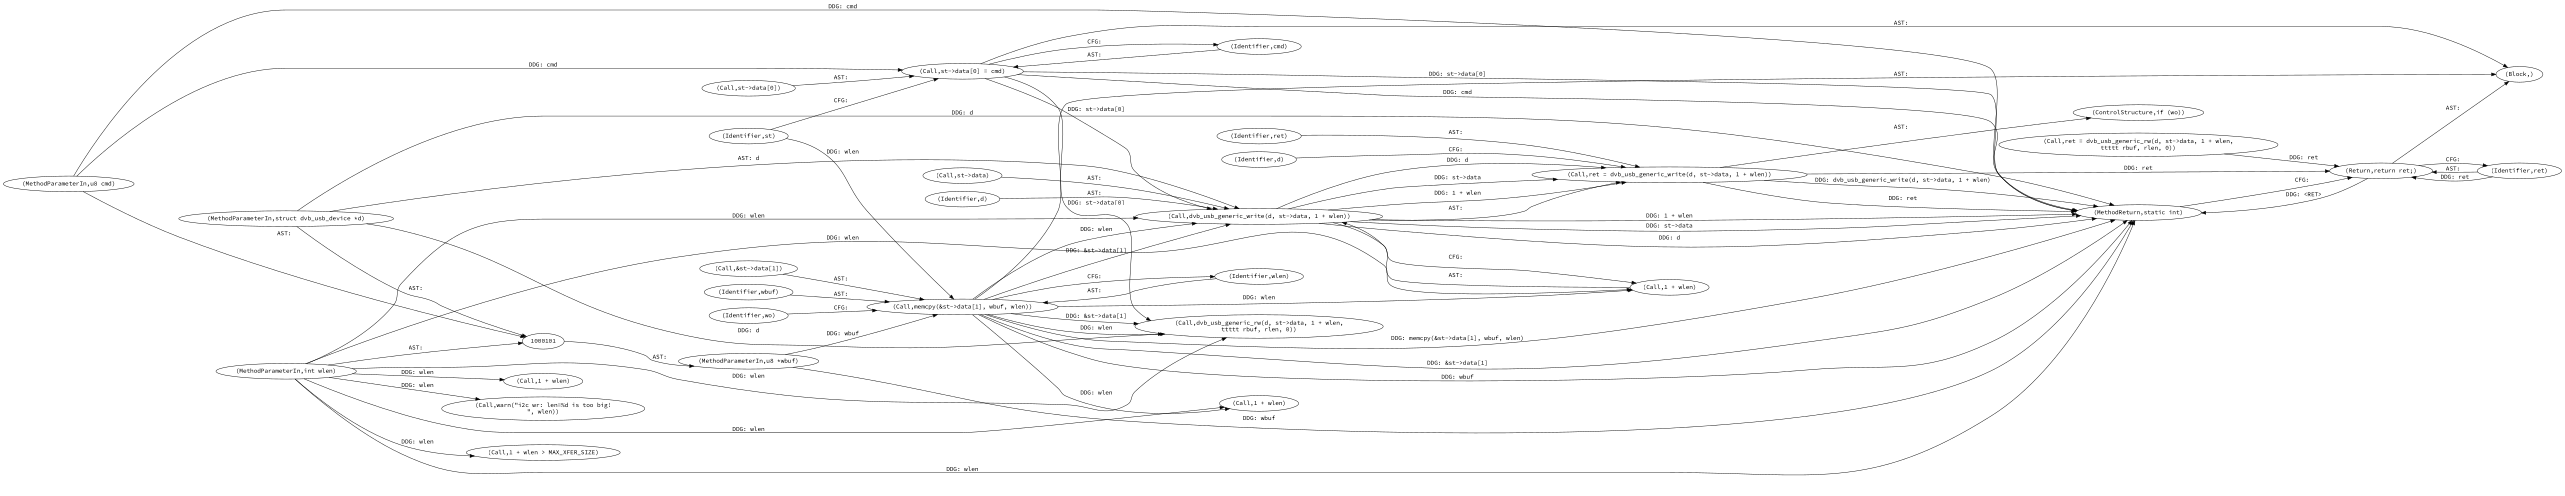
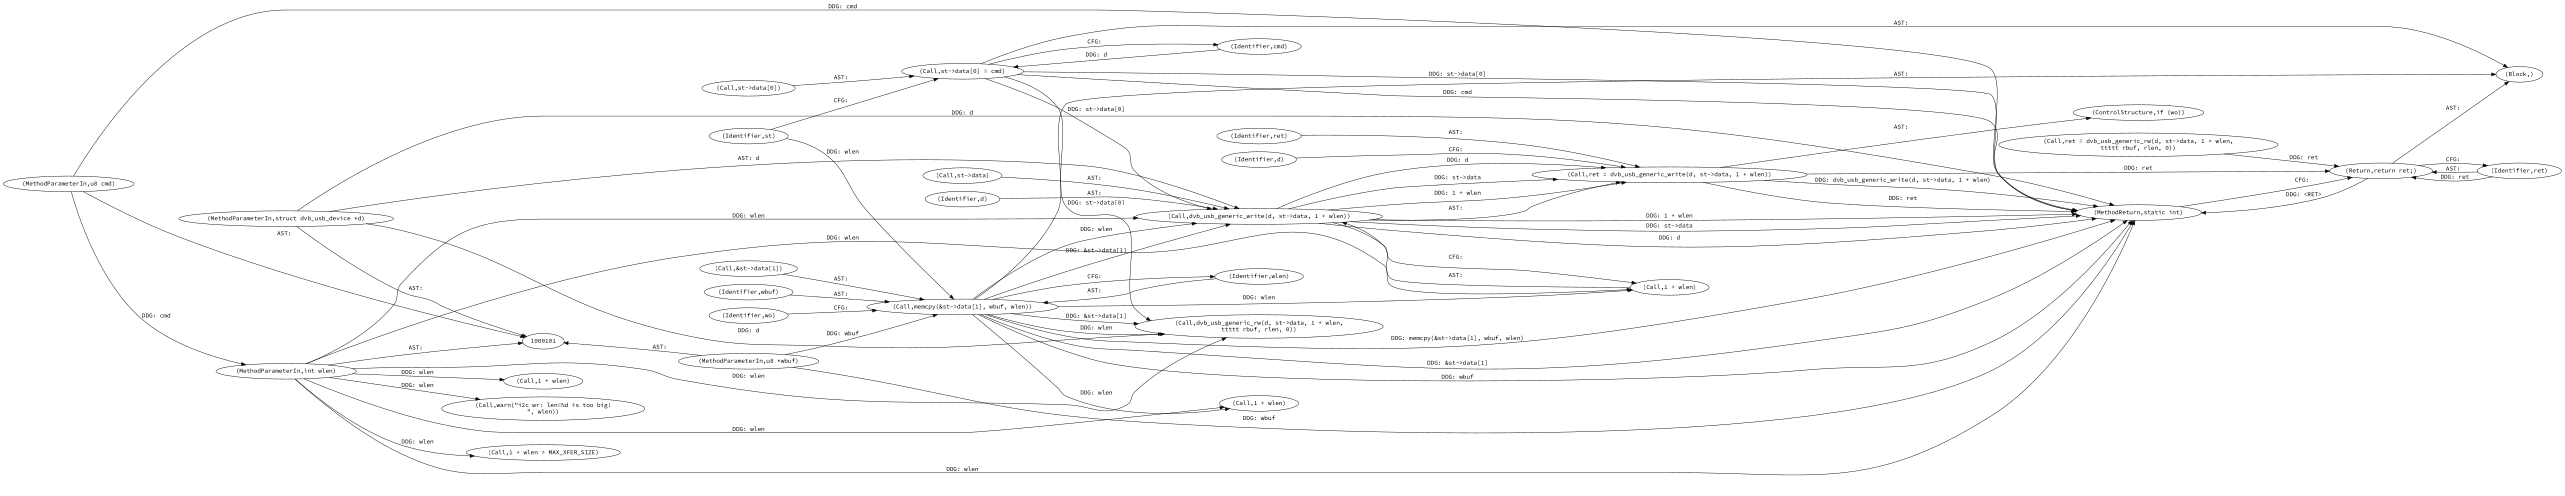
edge "(Identifier,cmd)" -> "(Call,st->data[0] = cmd)": label "AST: " -> "DDG: d"
edge "(MethodParameterIn,u8 cmd)" -> "(Call,st->data[0] = cmd)": now "(MethodParameterIn,u8 cmd)" -> "(MethodParameterIn,int wlen)"
edge "1000101" -> "(MethodParameterIn,u8 *wbuf)": reversed
